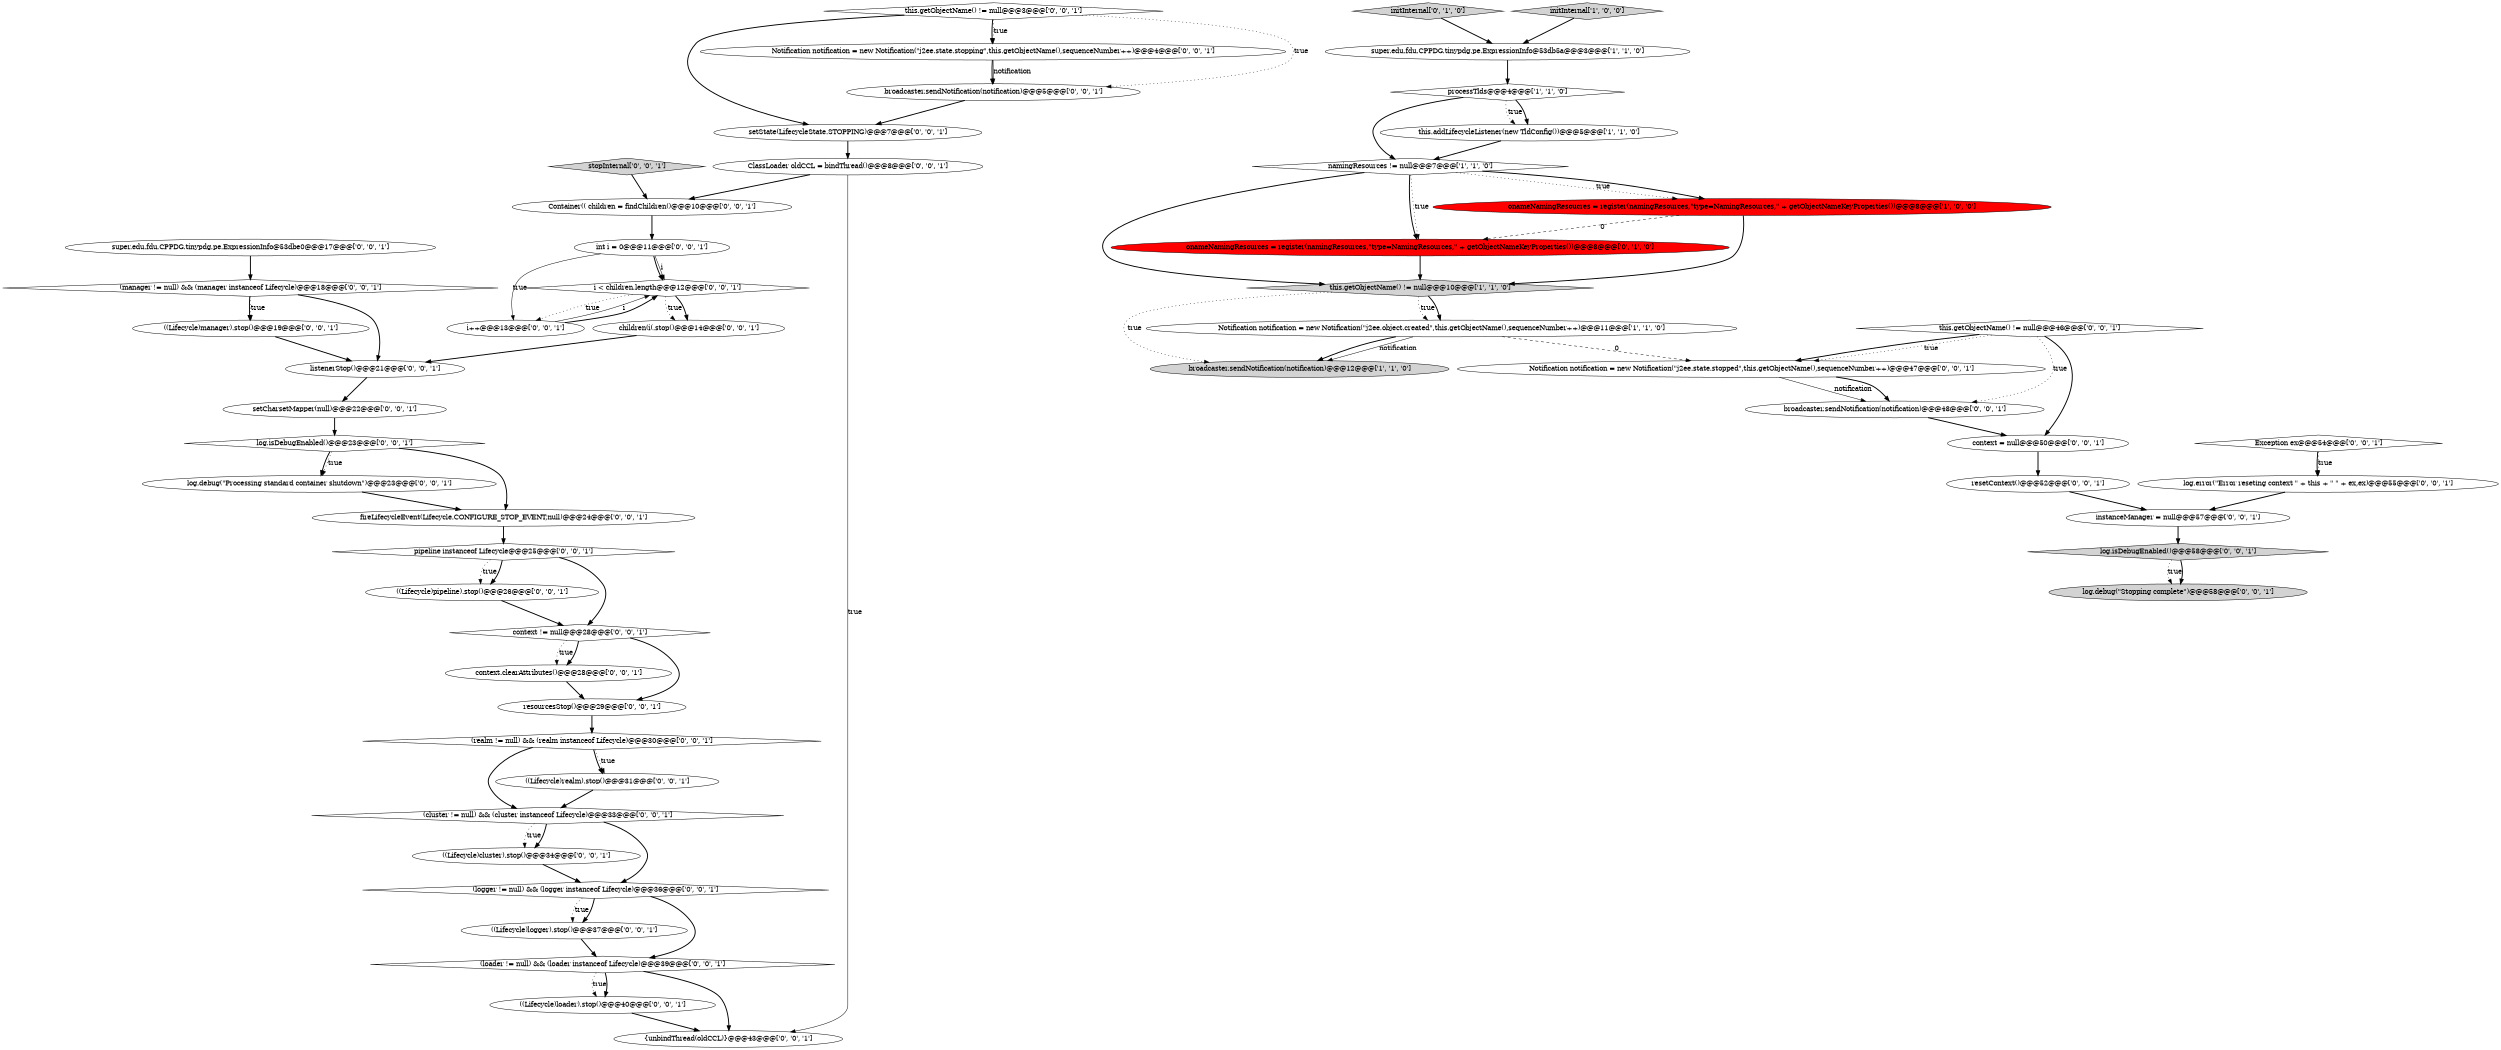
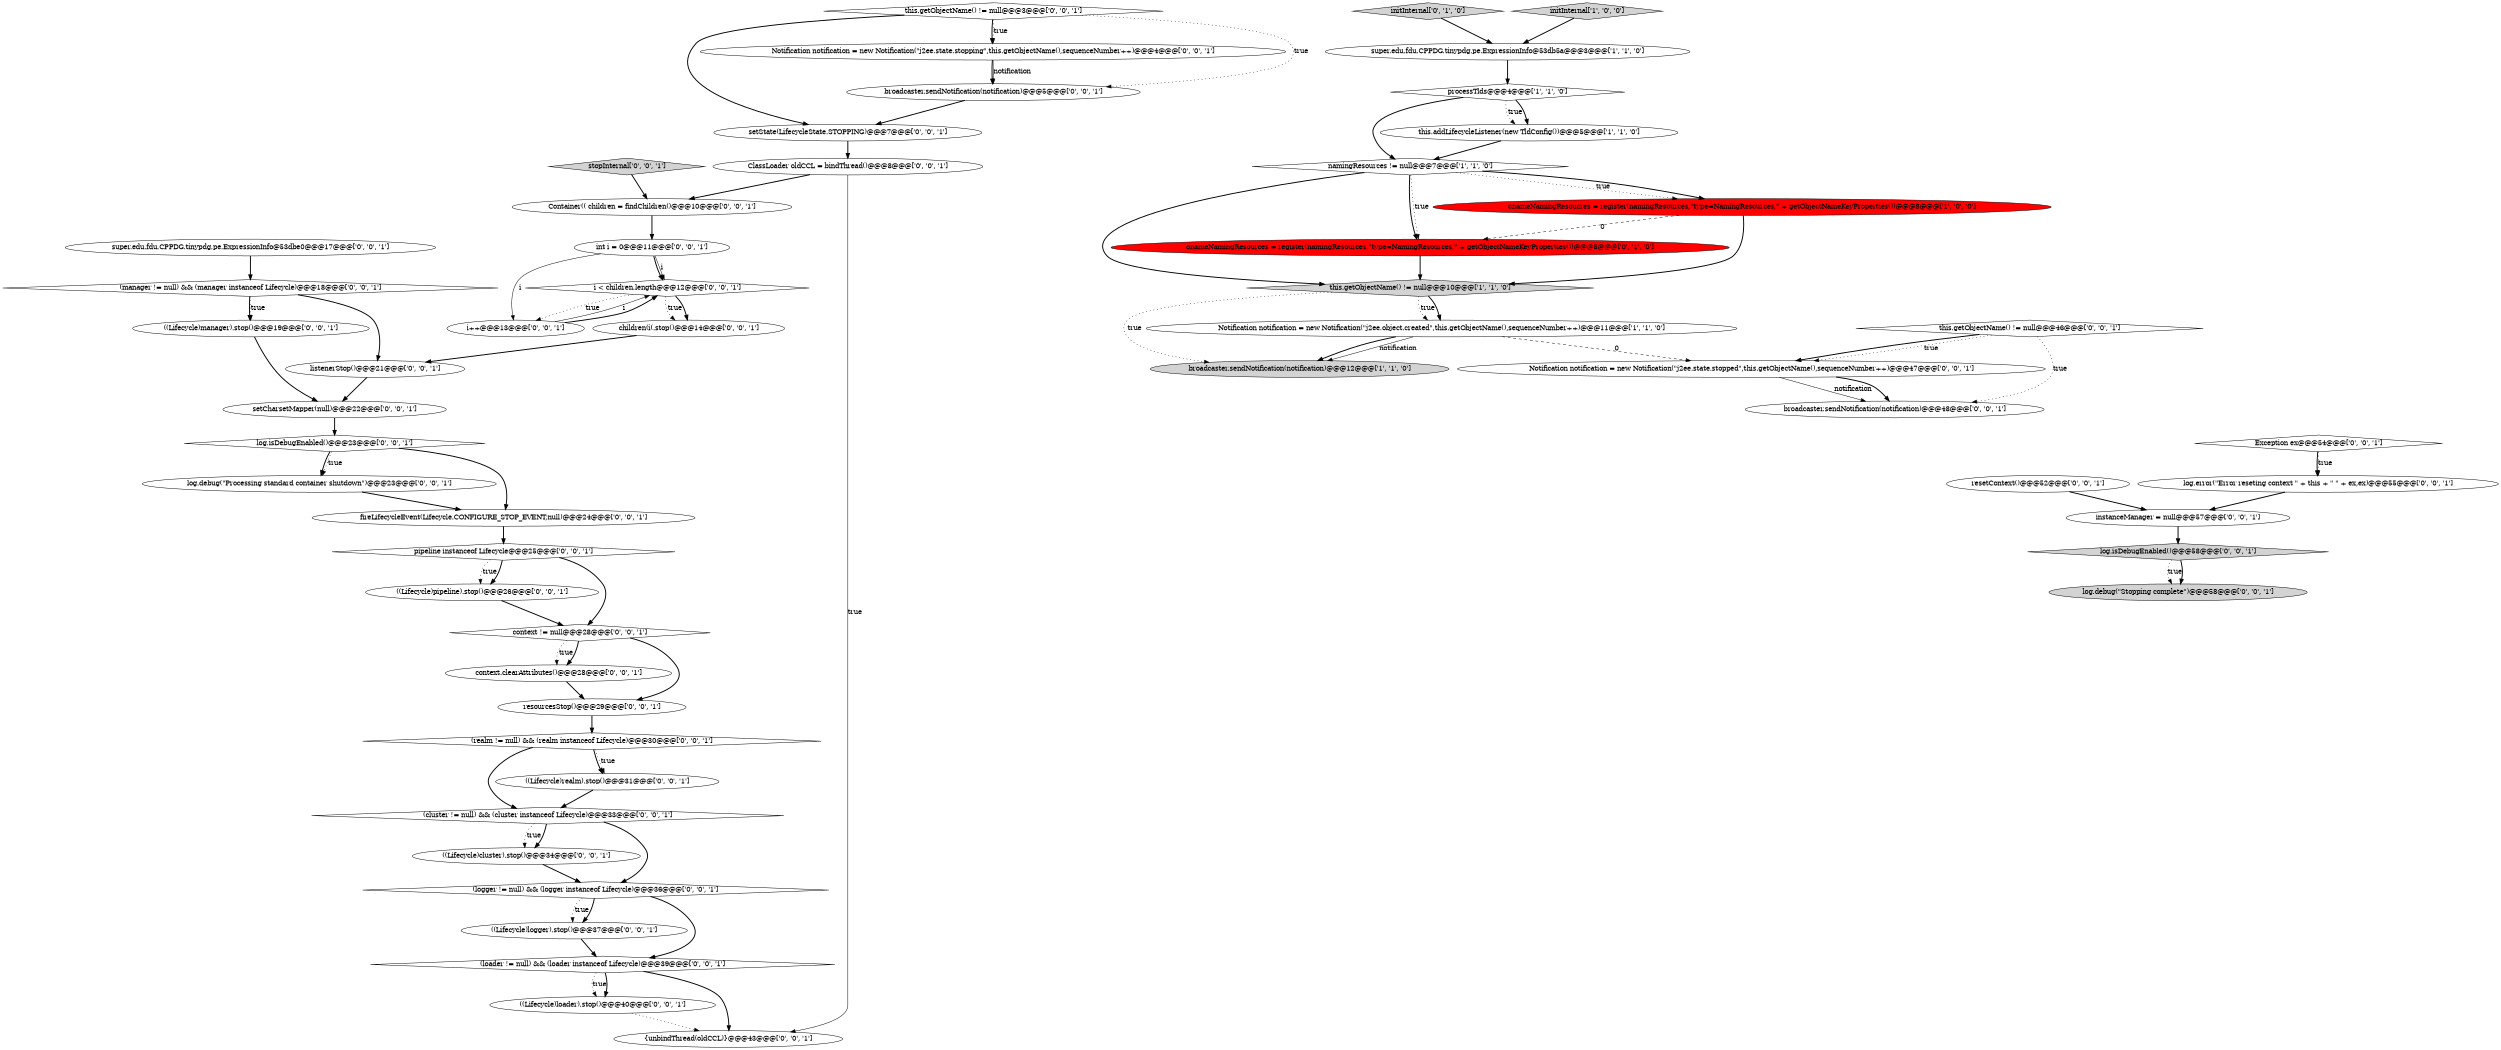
edge "int i = 0@@@11@@@['0', '0', '1']" -> "i++@@@13@@@['0', '0', '1']": label "true" -> "i"
edge "((Lifecycle)manager).stop()@@@19@@@['0', '0', '1']" -> "listenerStop()@@@21@@@['0', '0', '1']": now "((Lifecycle)manager).stop()@@@19@@@['0', '0', '1']" -> "setCharsetMapper(null)@@@22@@@['0', '0', '1']"
node "context = null@@@50@@@['0', '0', '1']": removed
edge "((Lifecycle)loader).stop()@@@40@@@['0', '0', '1']" -> "{unbindThread(oldCCL)}@@@43@@@['0', '0', '1']": style bold -> dotted
